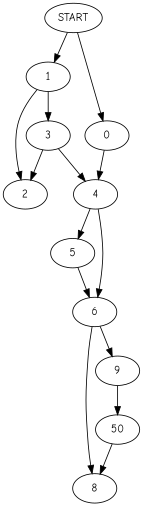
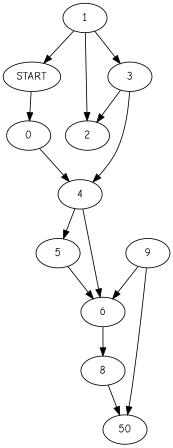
edge "START" -> "1": reversed
edge "6" -> "9": reversed
edge "50" -> "8": reversed
